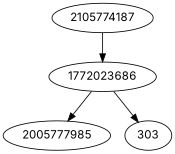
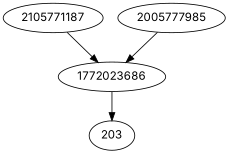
node "2105774187": label "2105774187" -> "2105771187"
edge "1772023686" -> "2005777985": reversed
node "303": label "303" -> "203"
